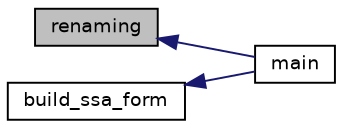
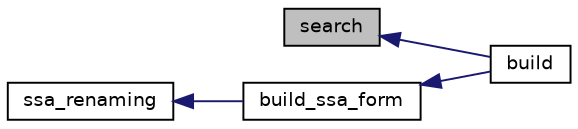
node "renaming": label "renaming" -> "search"
node "main": label "main" -> "build"
node "ssa_renaming": added
